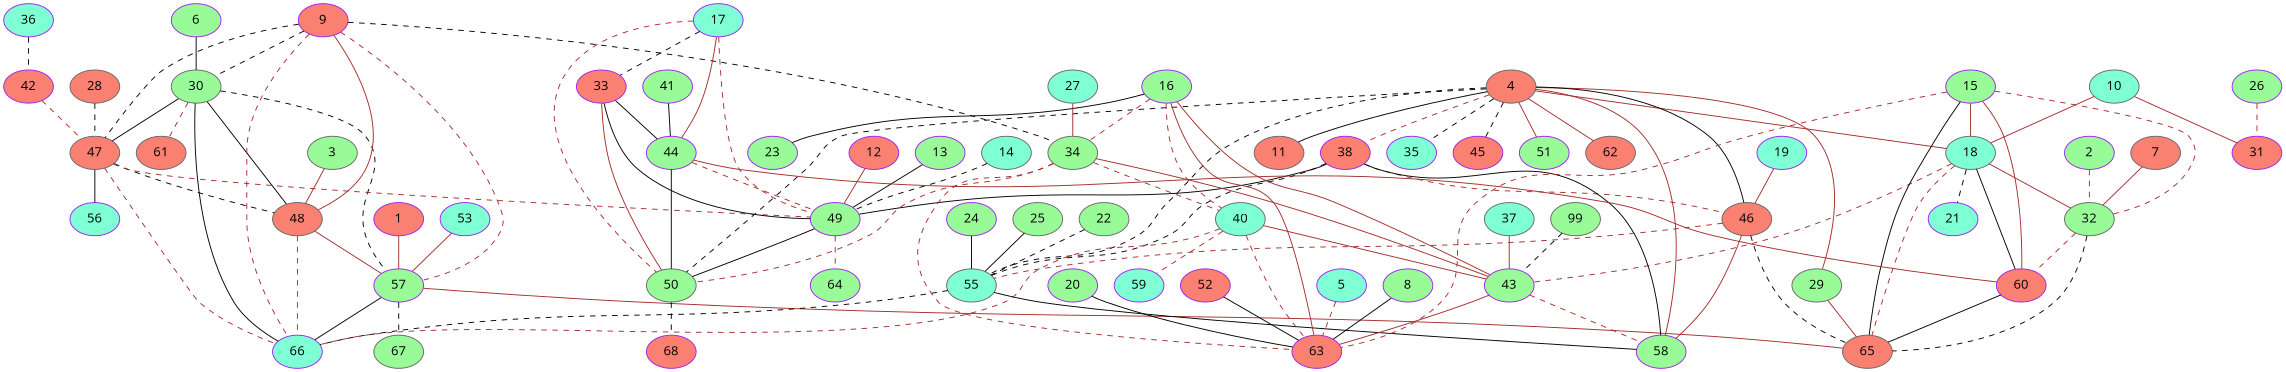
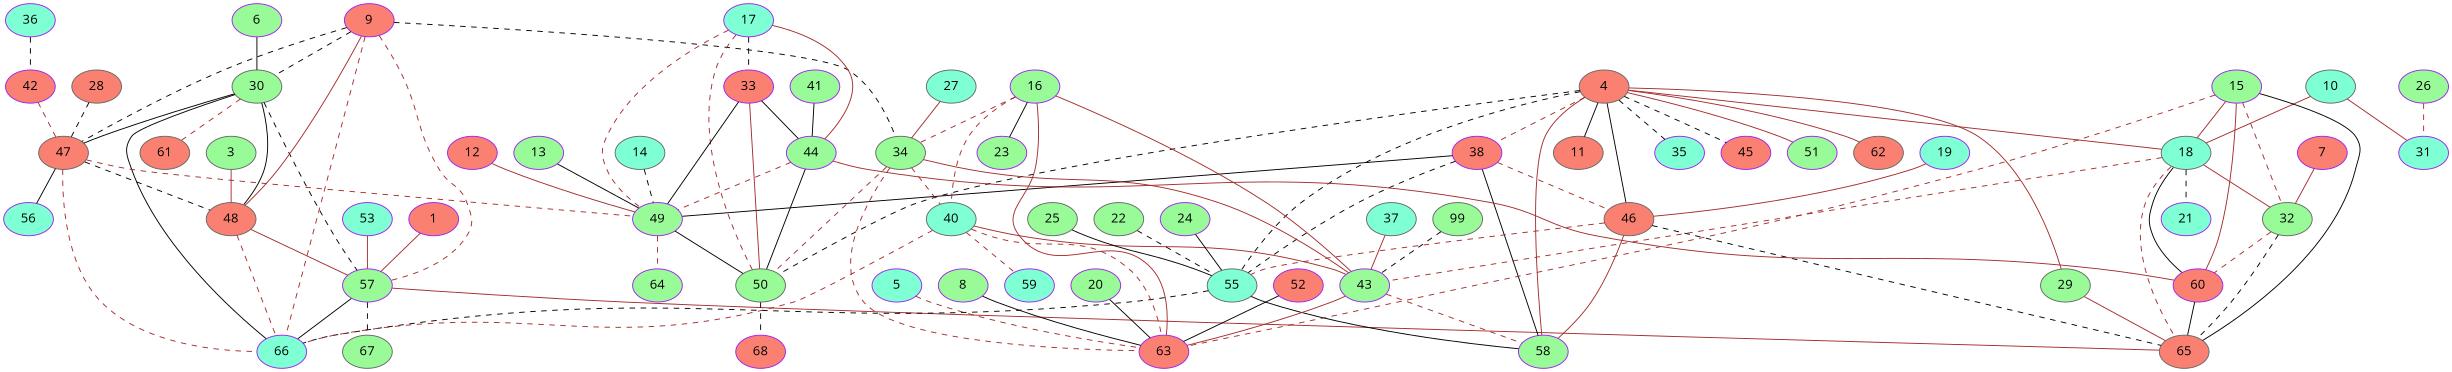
node "2": removed
node "7": color gray40 -> purple
node "31": fillcolor salmon -> aquamarine
